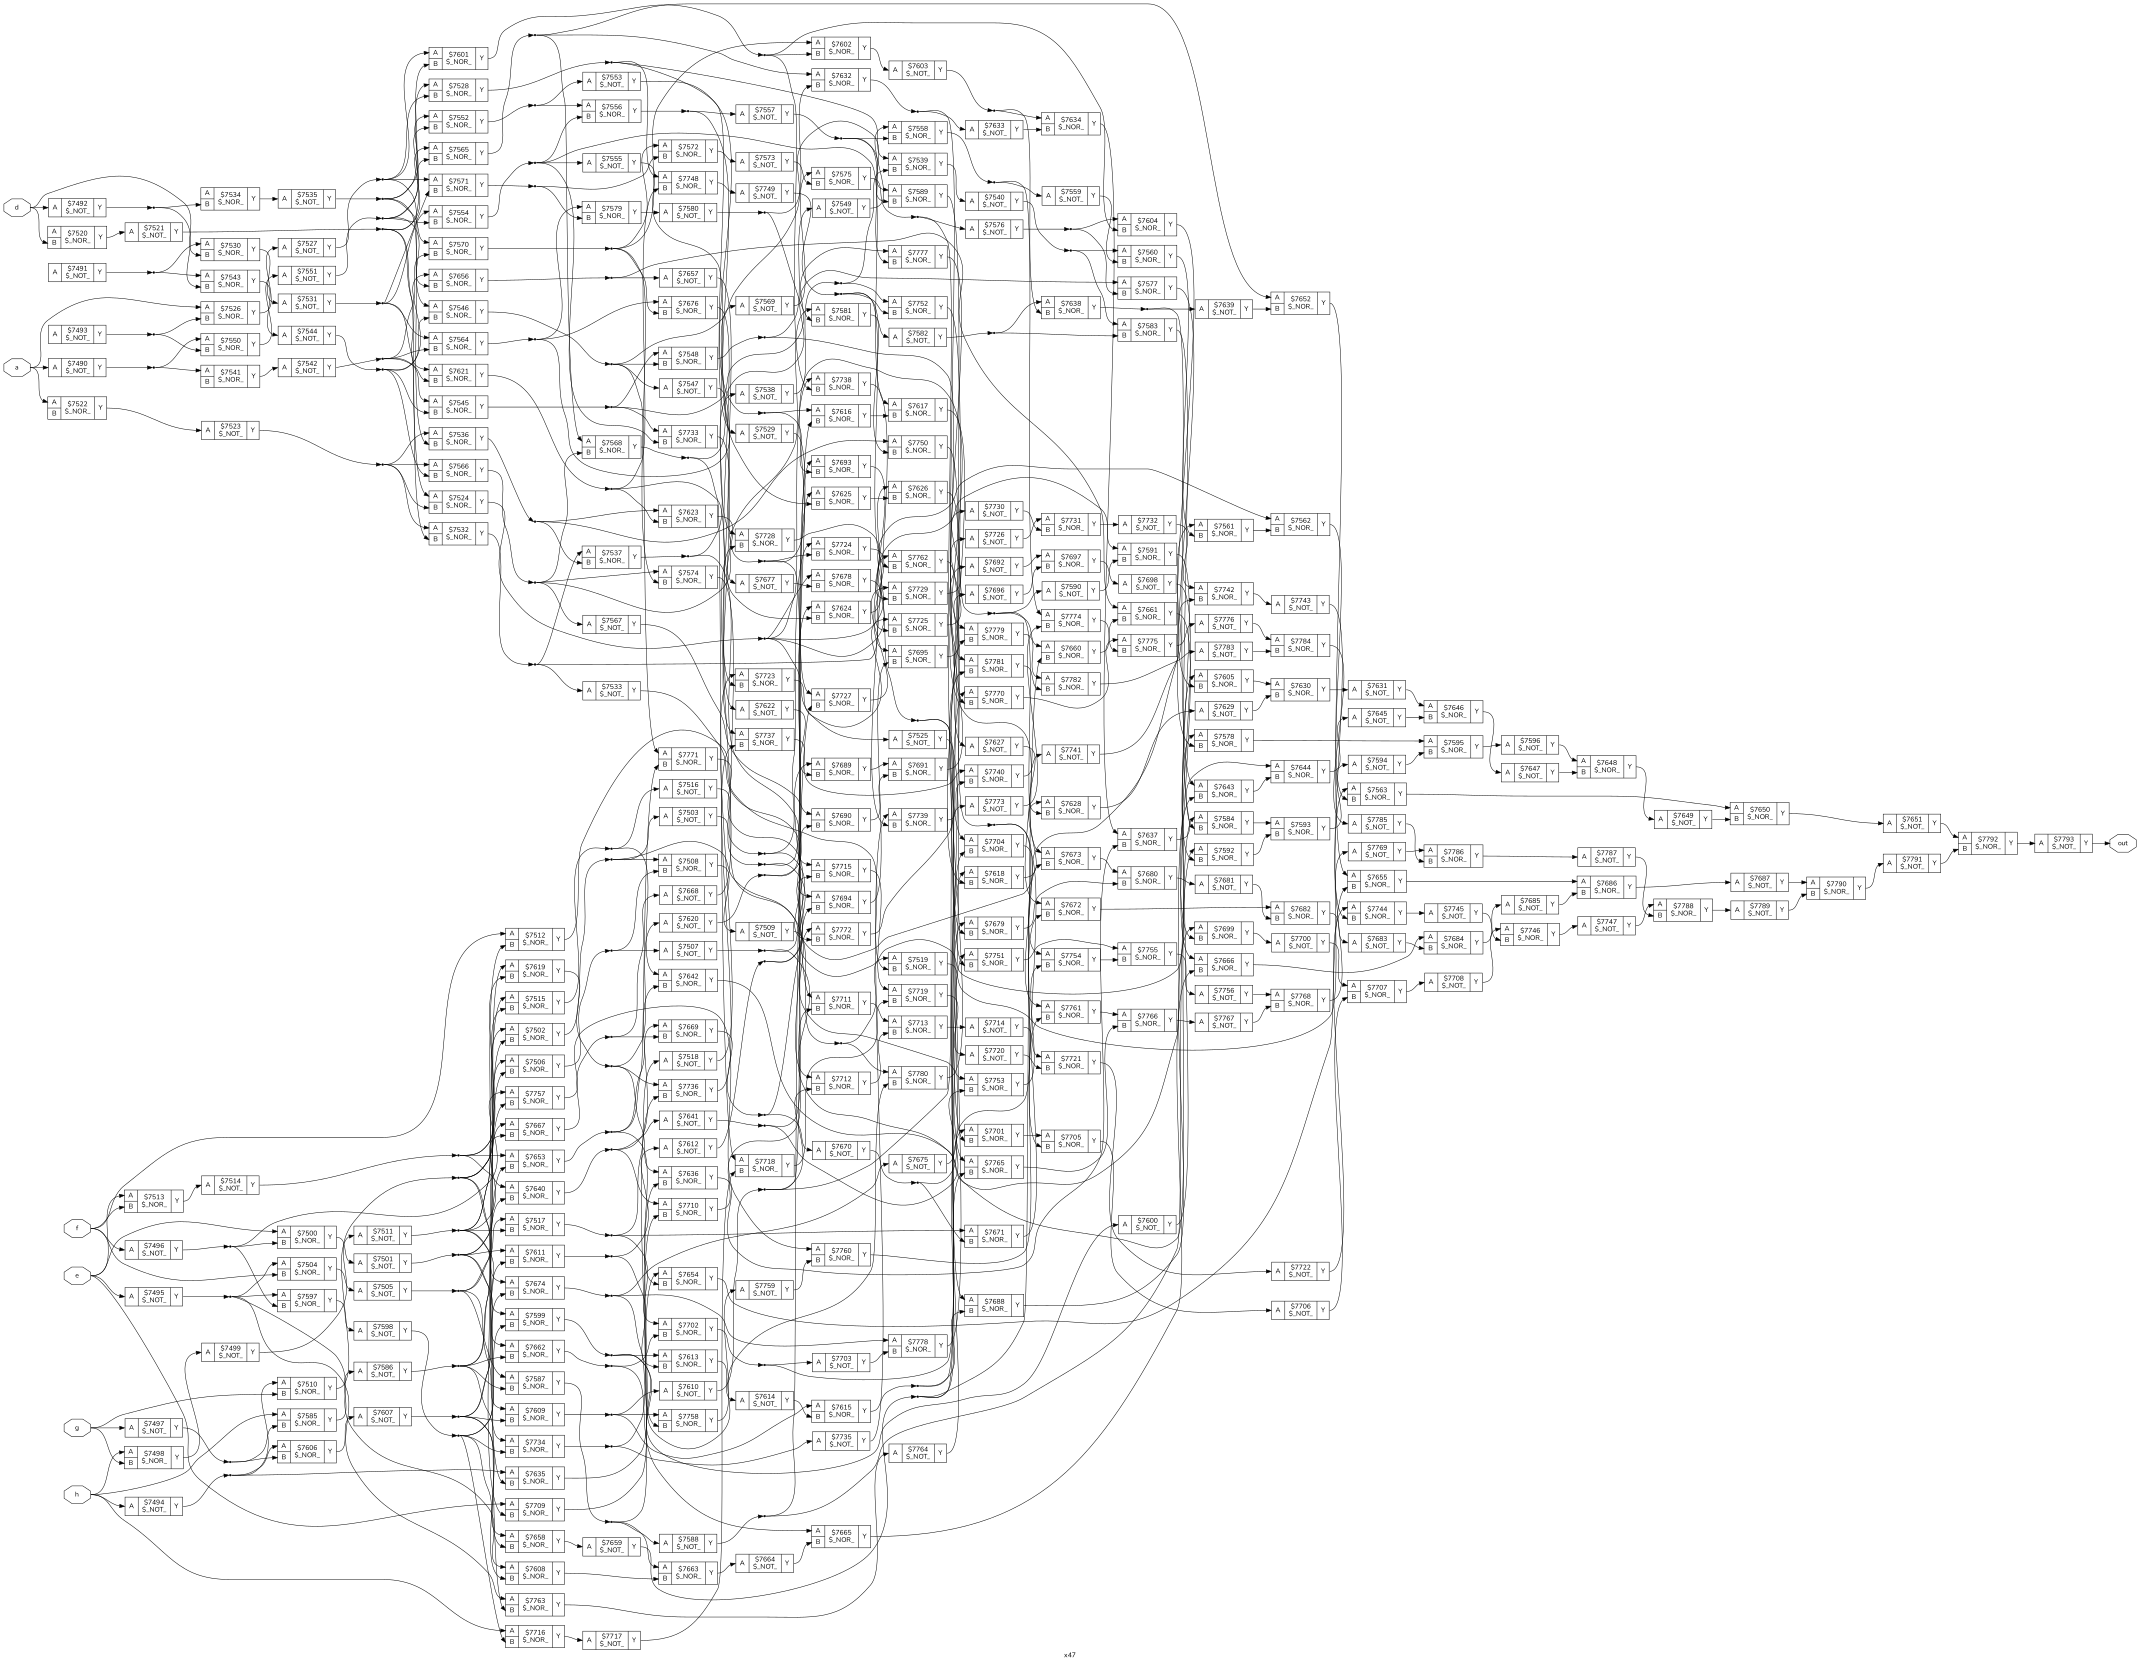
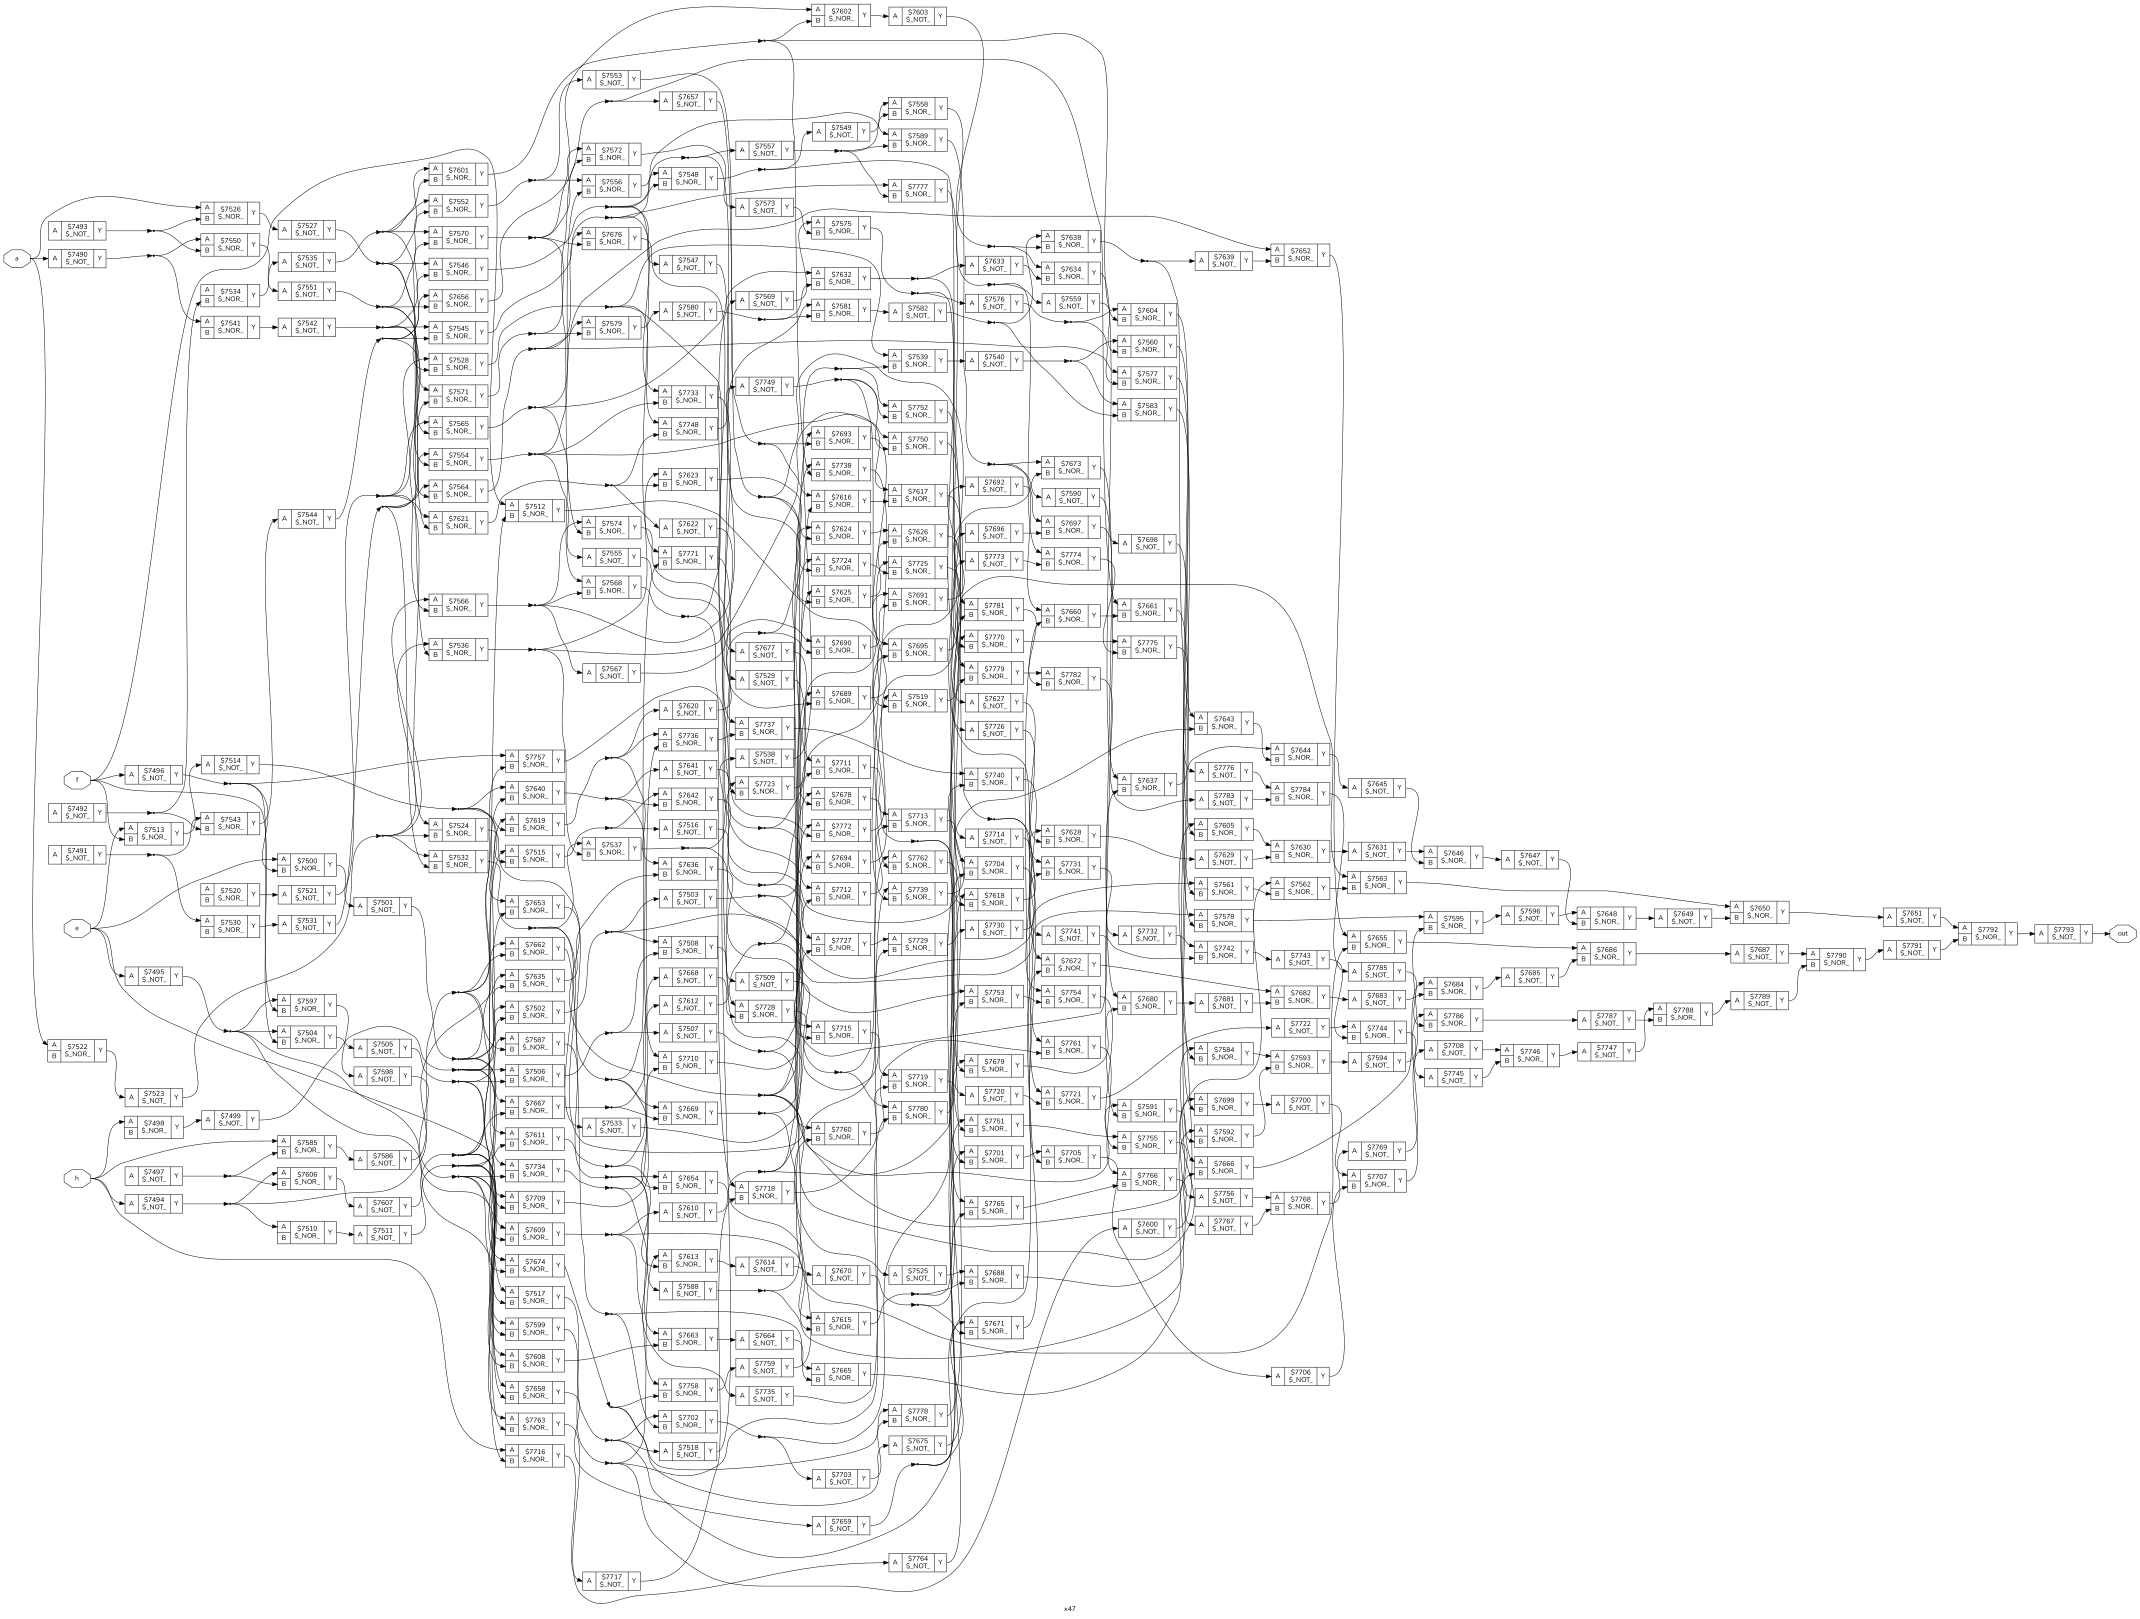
node "d": removed
node "g": removed
